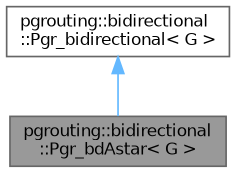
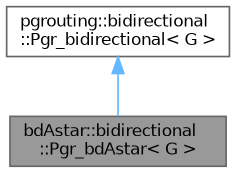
node "pgrouting::bidirectional ::Pgr_bdAstar< G >": label "pgrouting::bidirectional ::Pgr_bdAstar< G >" -> "bdAstar::bidirectional ::Pgr_bdAstar< G >"
